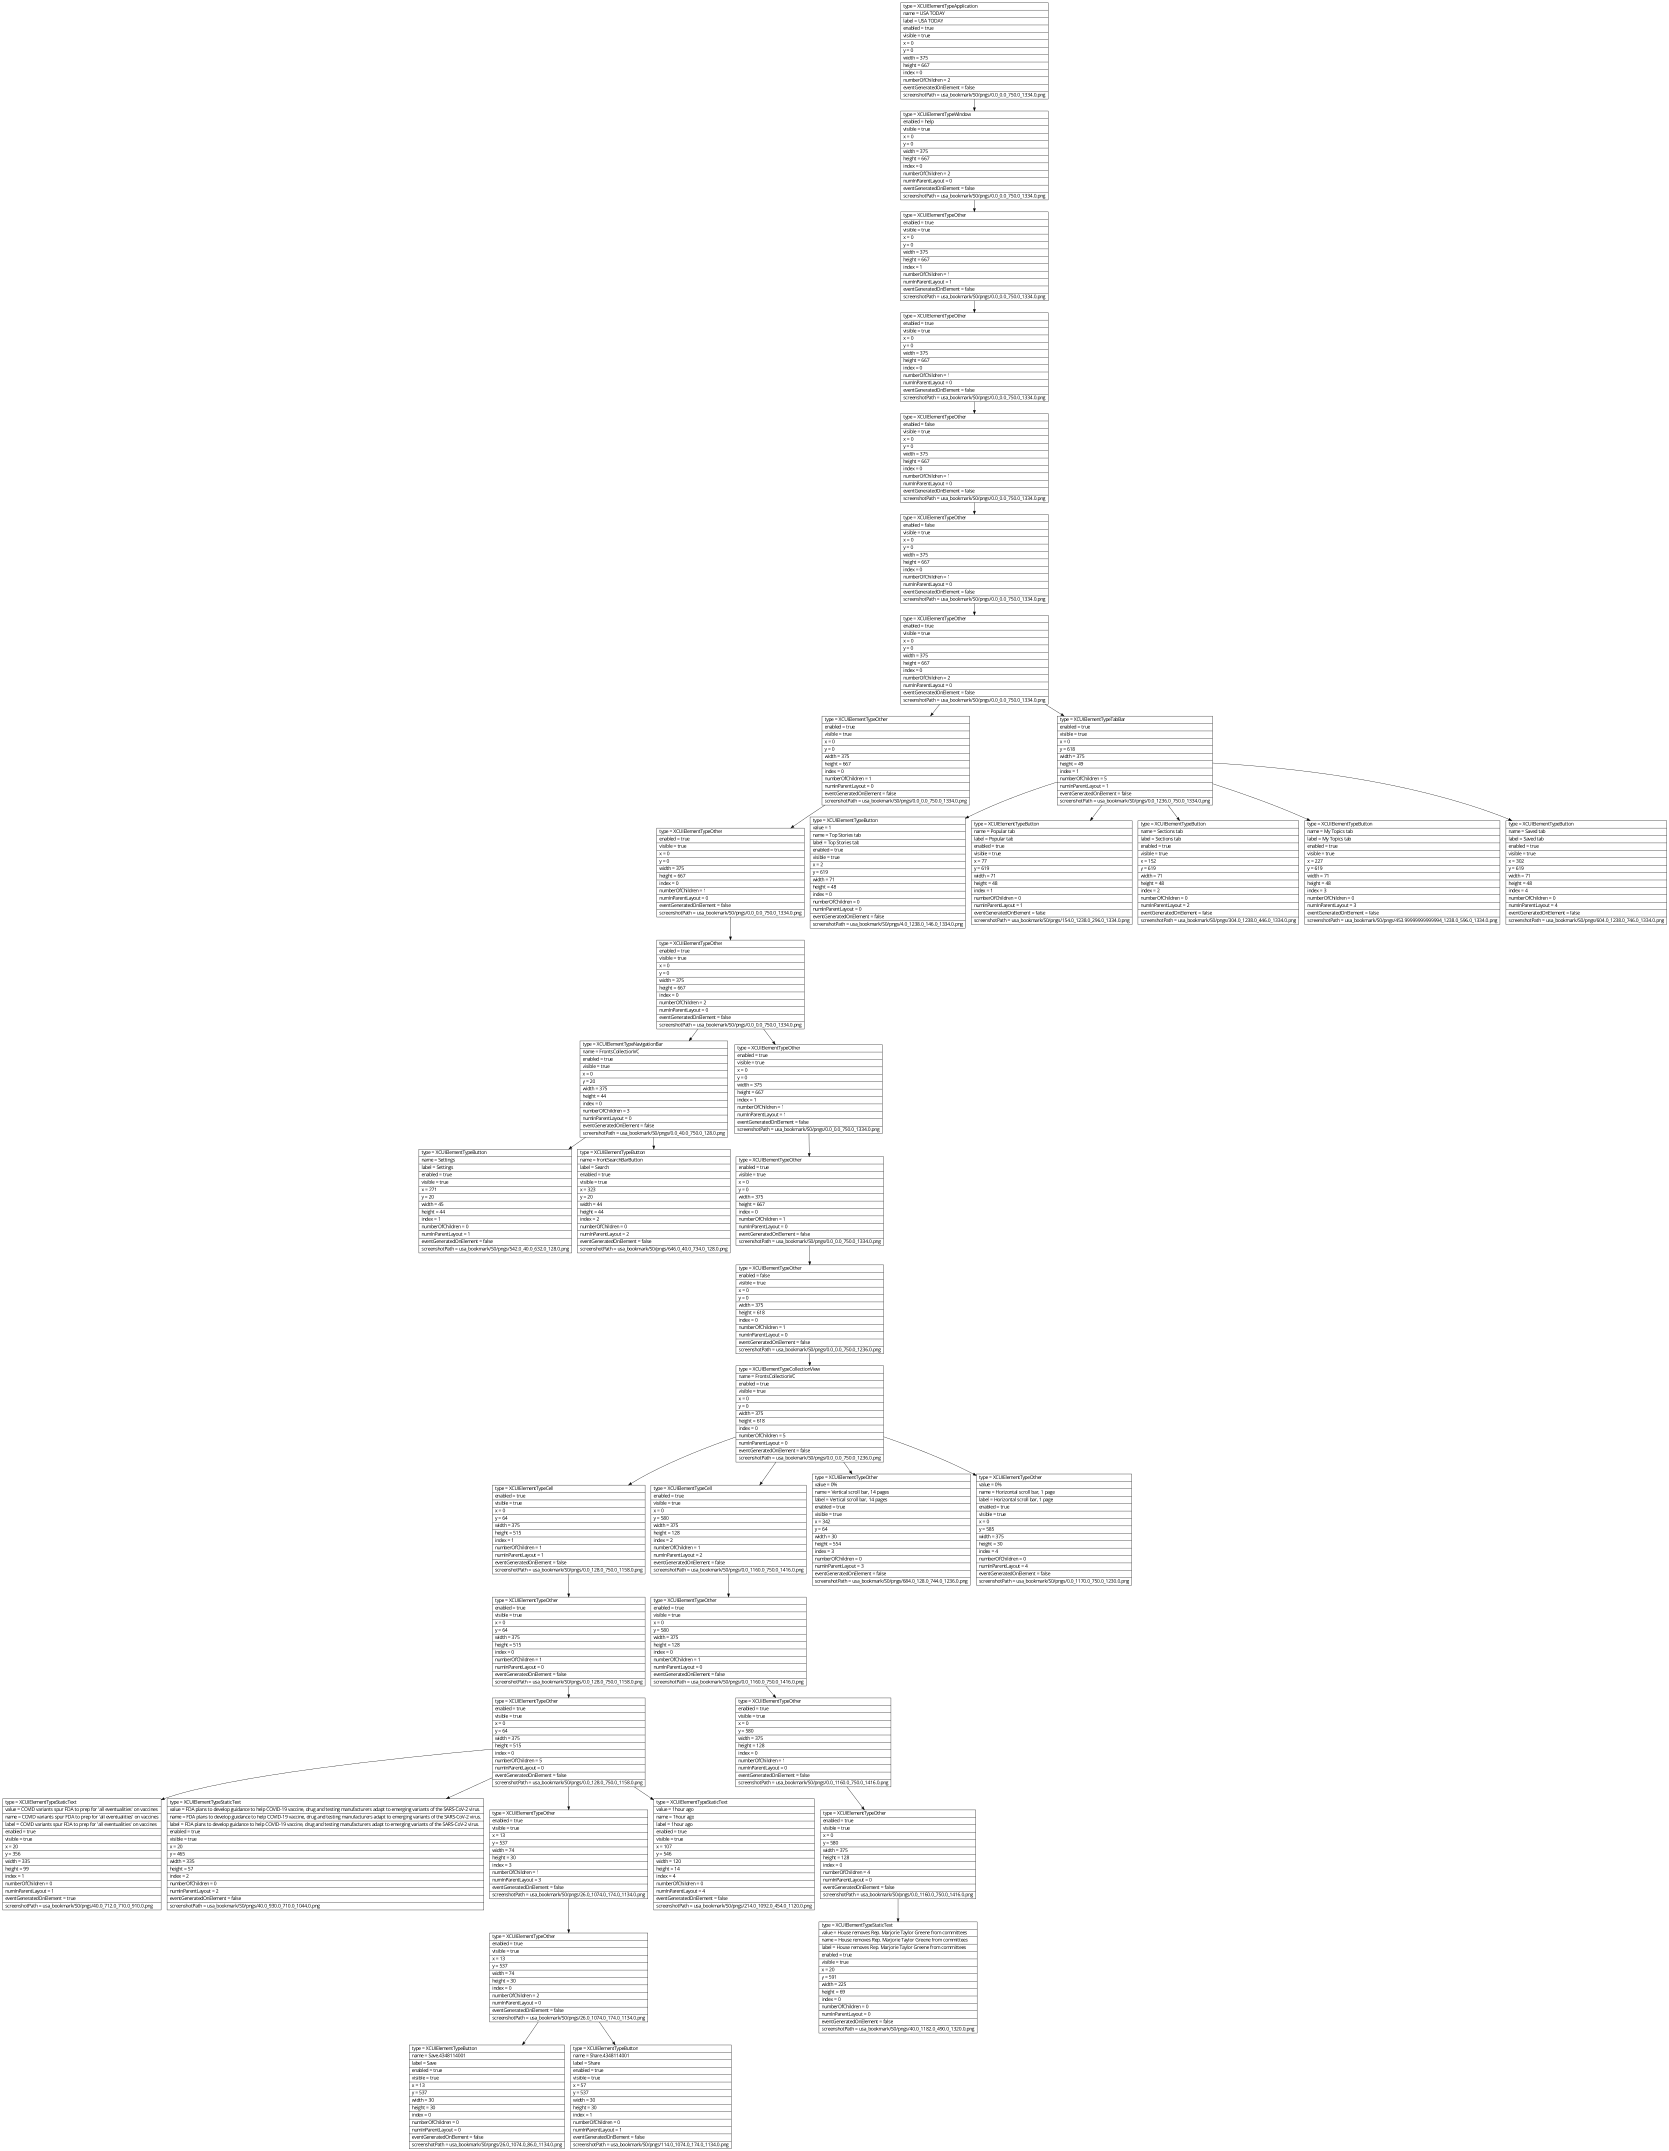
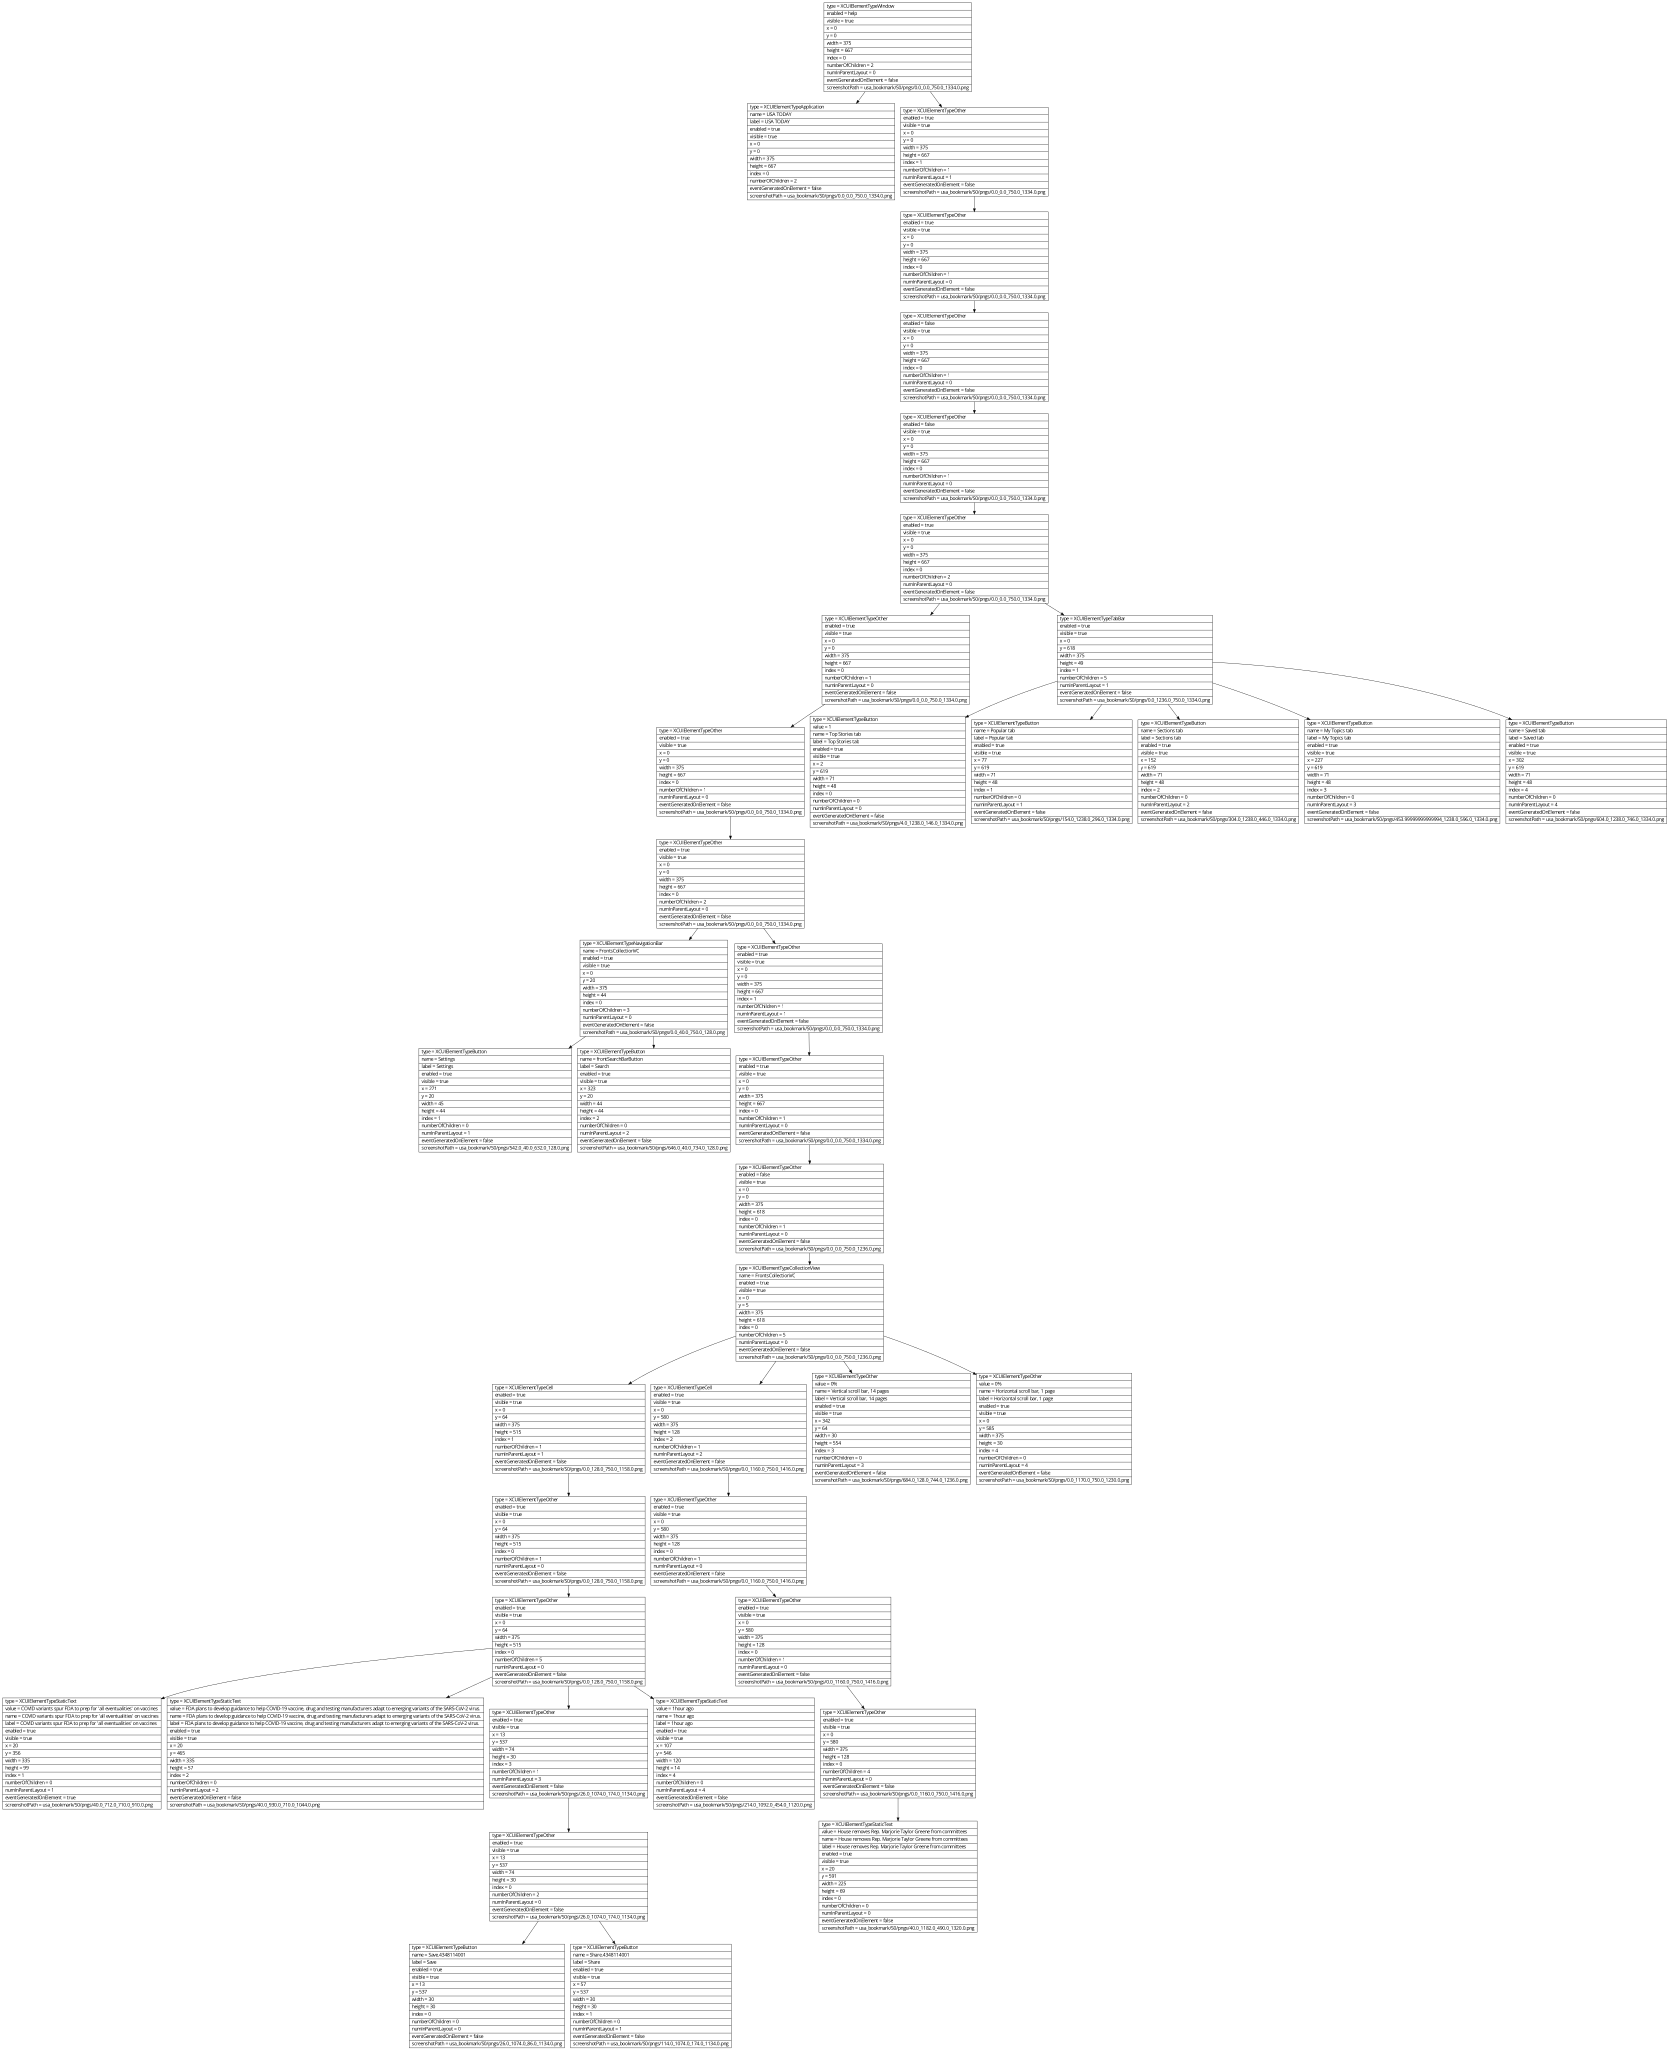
edge "type = XCUIElementTypeApplication" -> "type = XCUIElementTypeWindow": reversed
node "type = XCUIElementTypeCollectionView": text "y = 0" -> "y = 5"
